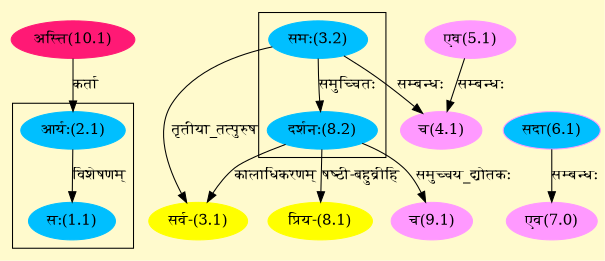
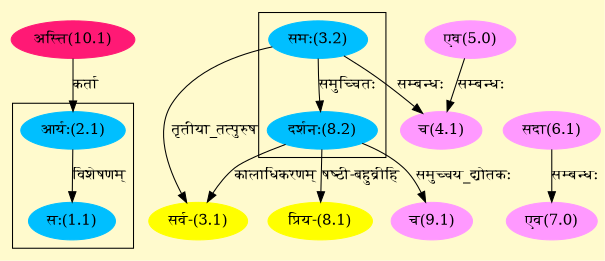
node "एव(5.1)": label "एव(5.1)" -> "एव(5.0)"
node "सदा(6.1)": fillcolor #00bfff -> #ff99ff
